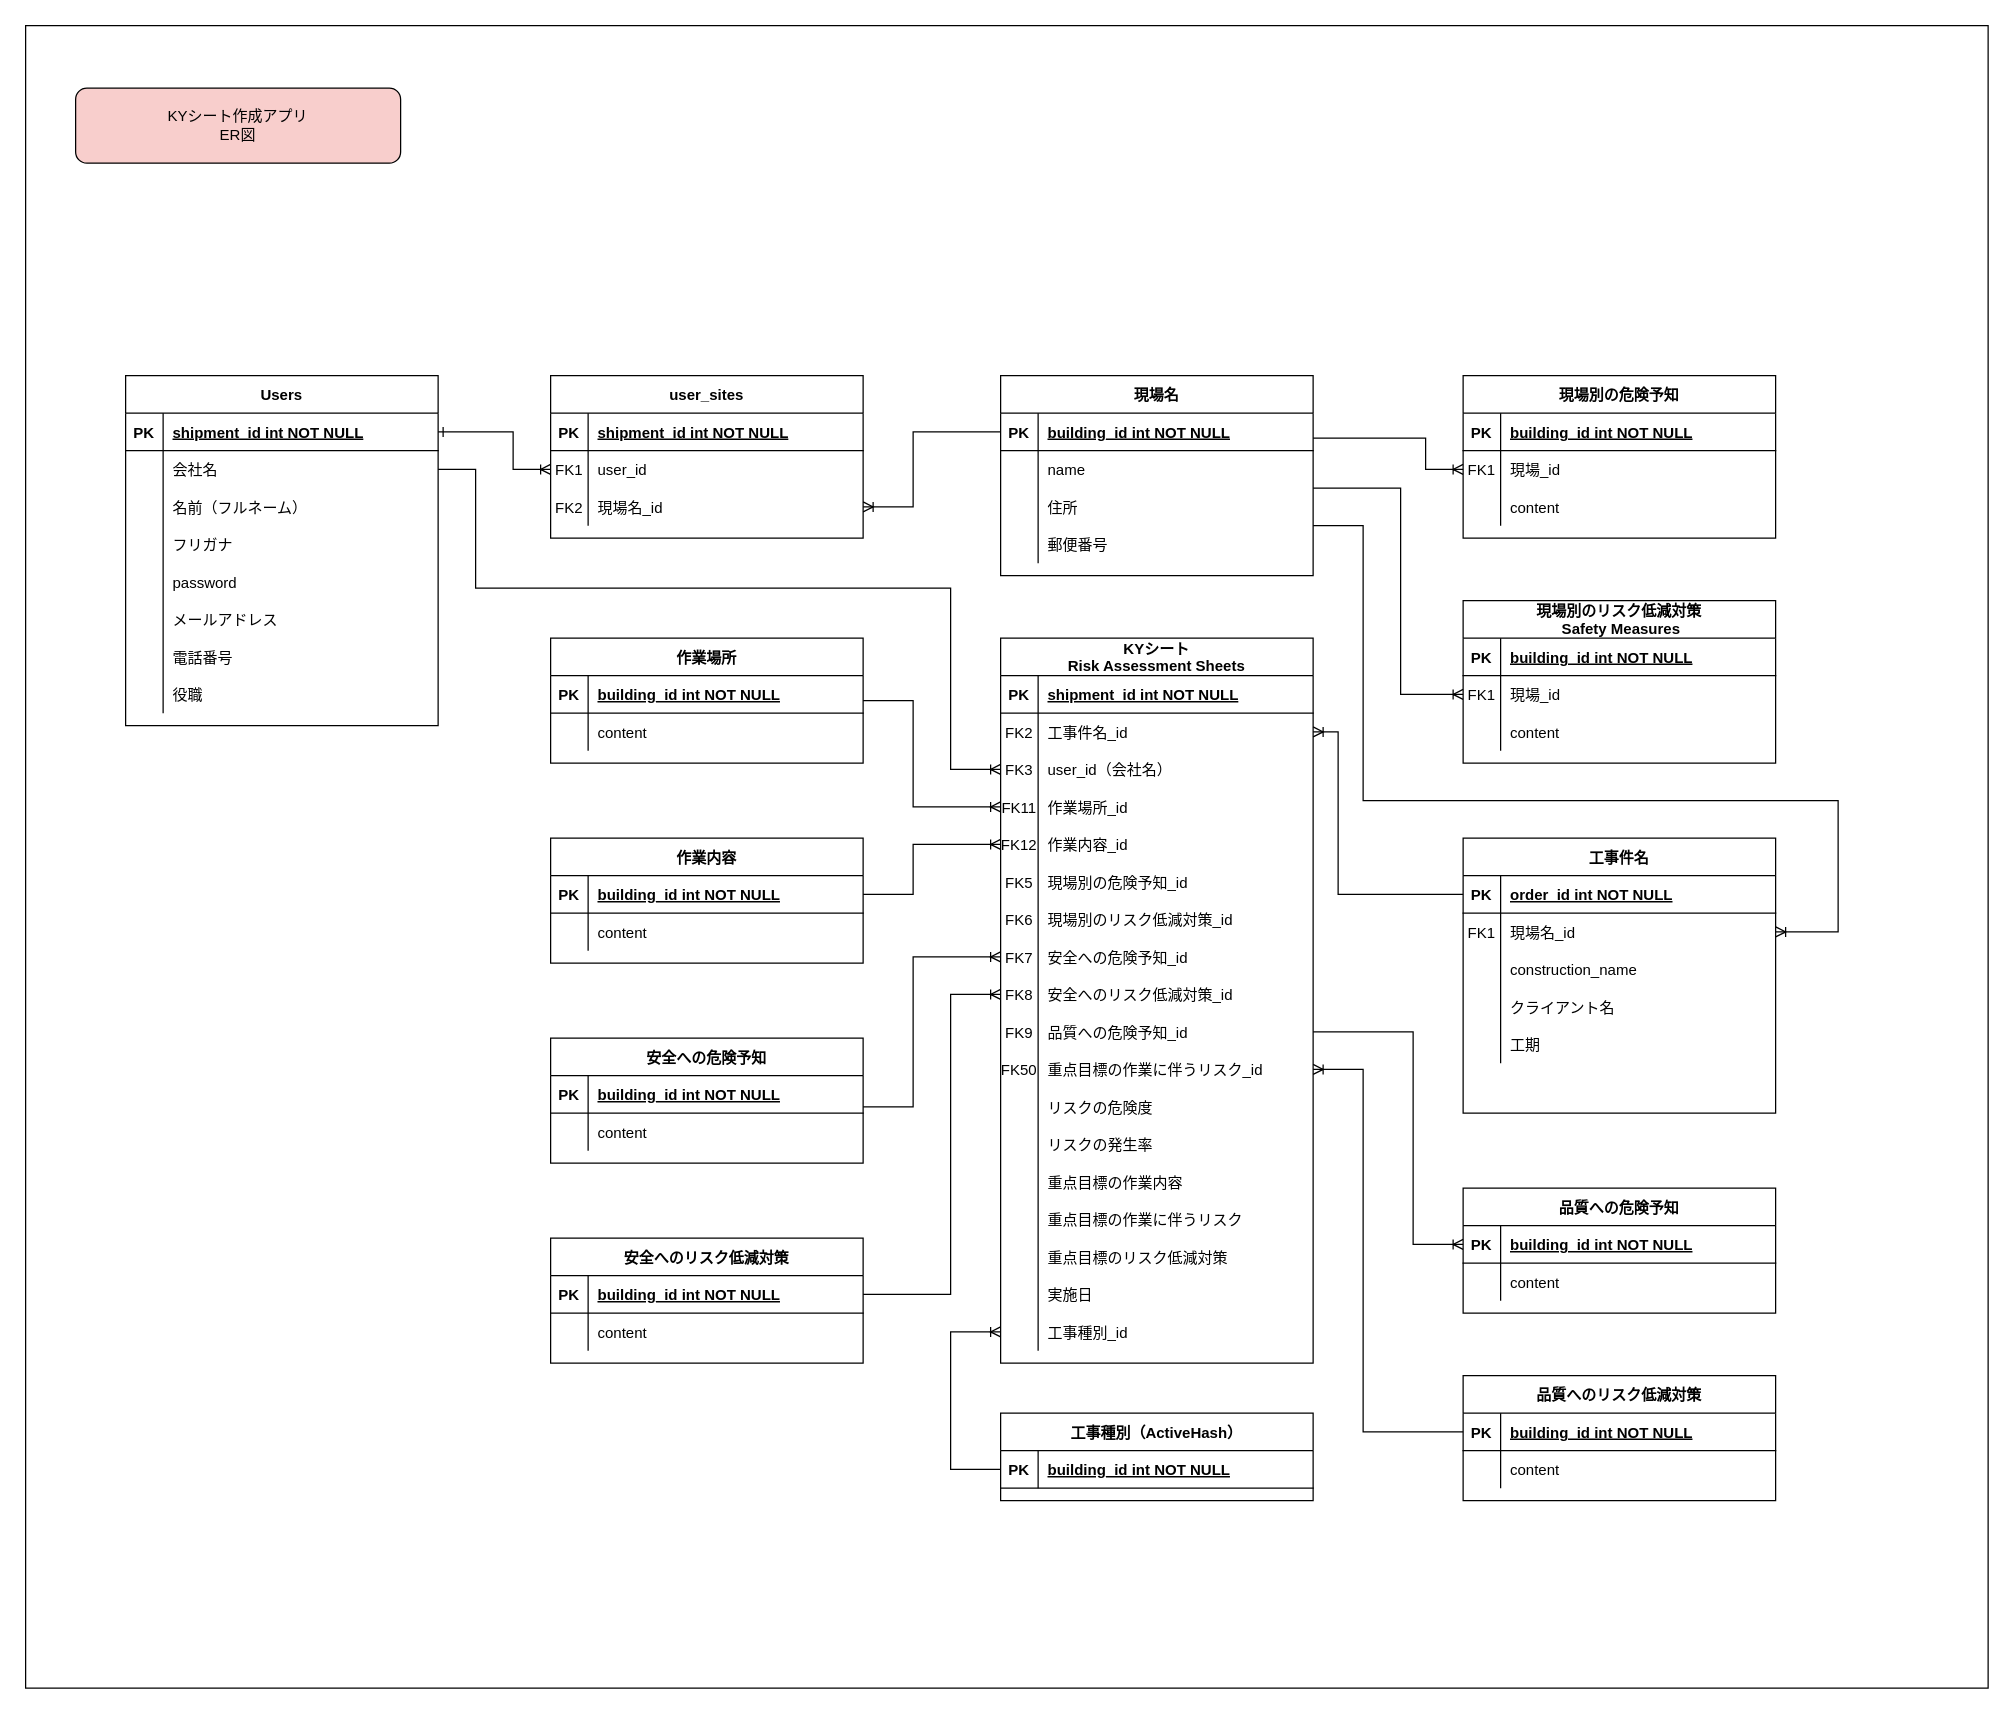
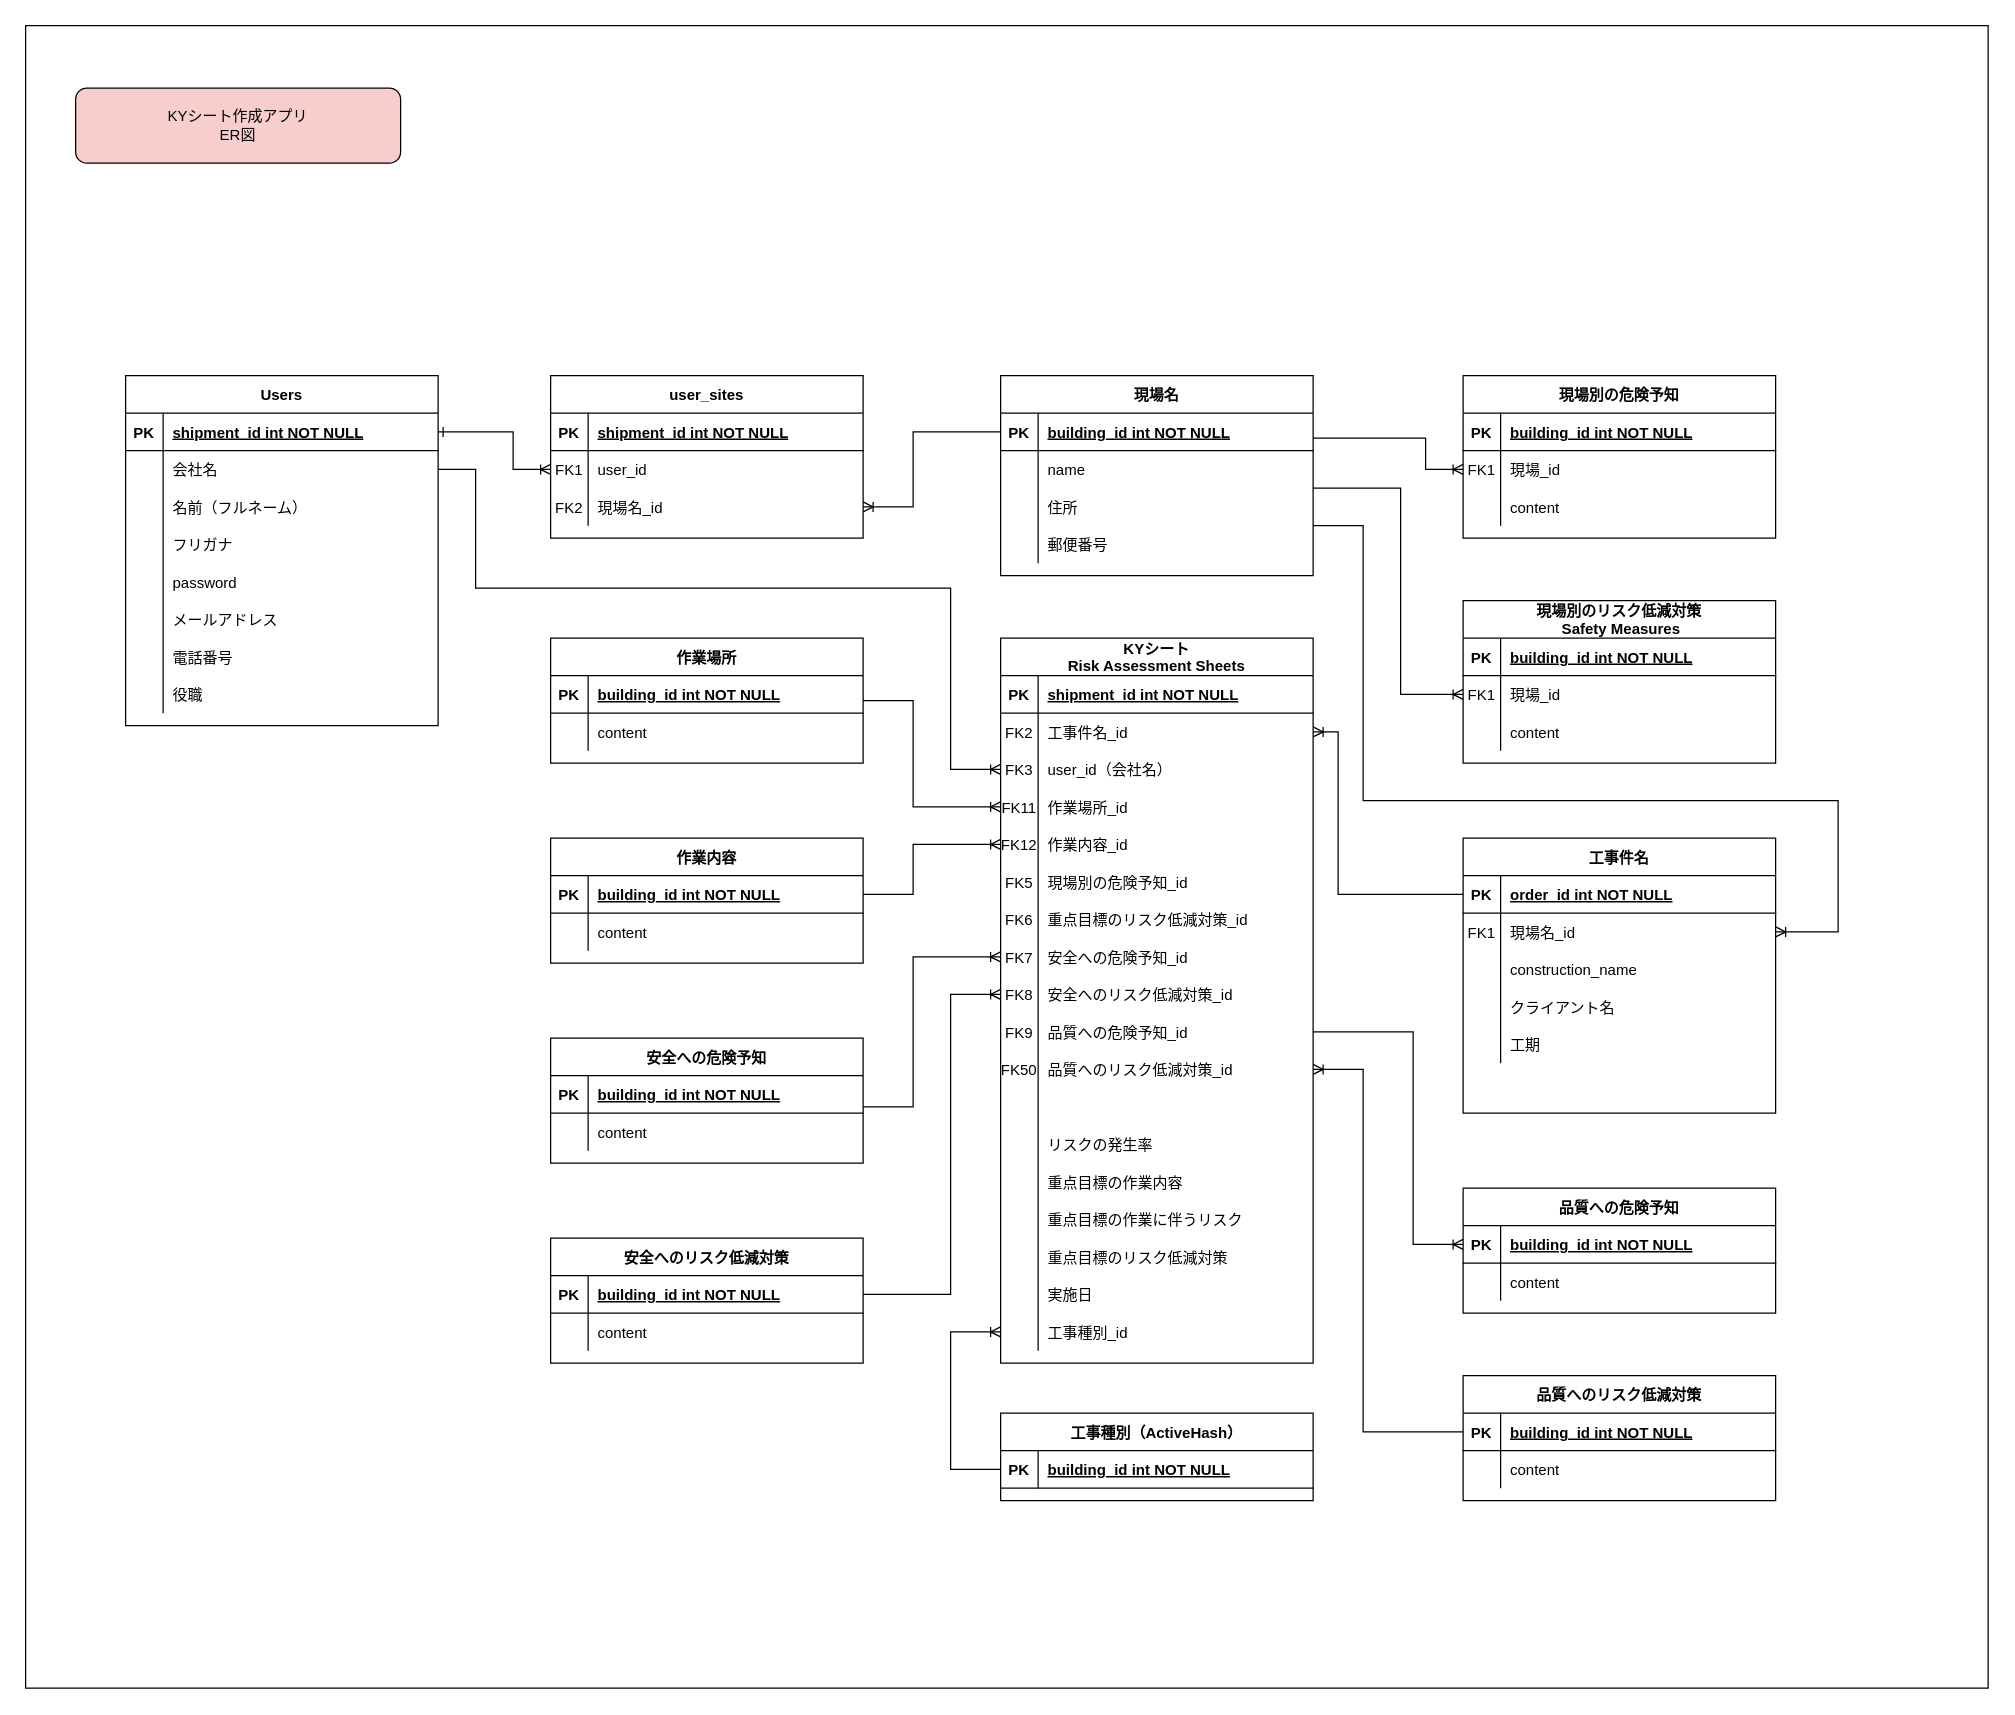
node "現場別のリスク低減対策_id": label "現場別のリスク低減対策_id" -> "重点目標のリスク低減対策_id"
node "重点目標の作業に伴うリスク_id": label "重点目標の作業に伴うリスク_id" -> "品質へのリスク低減対策_id"
node "リスクの危険度": removed
